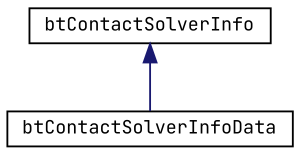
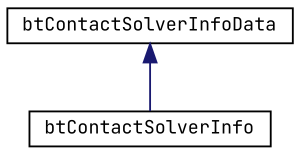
edge "btContactSolverInfoData" -> "btContactSolverInfo": reversed
